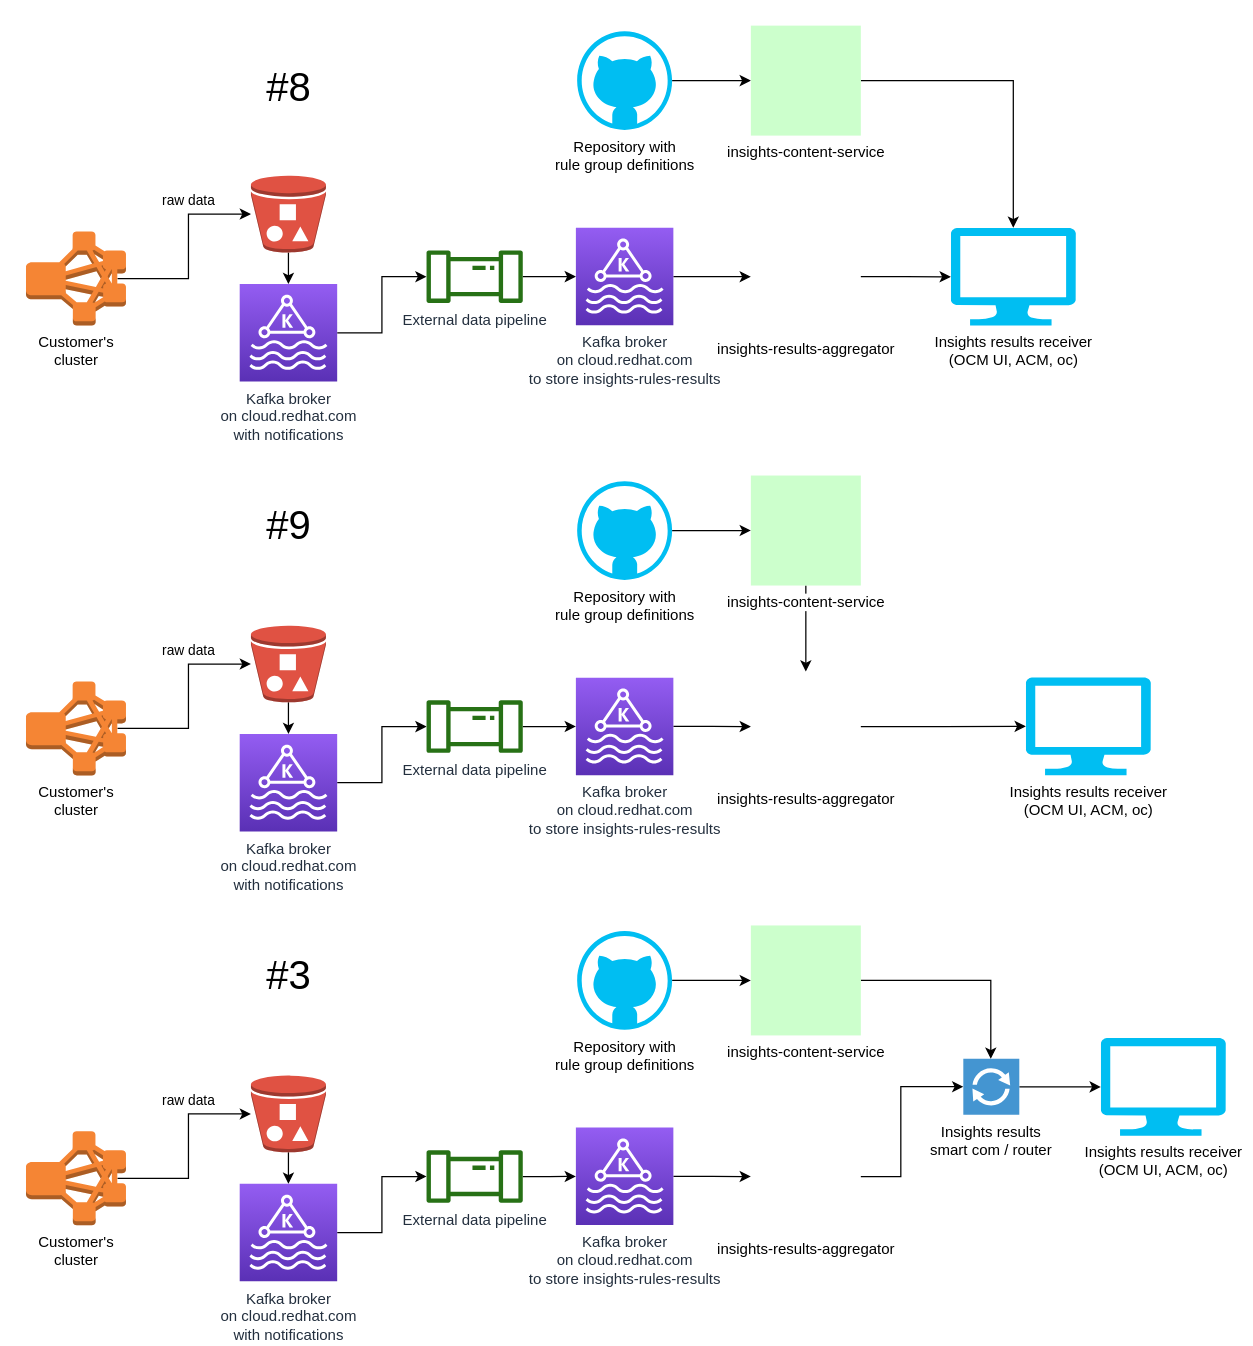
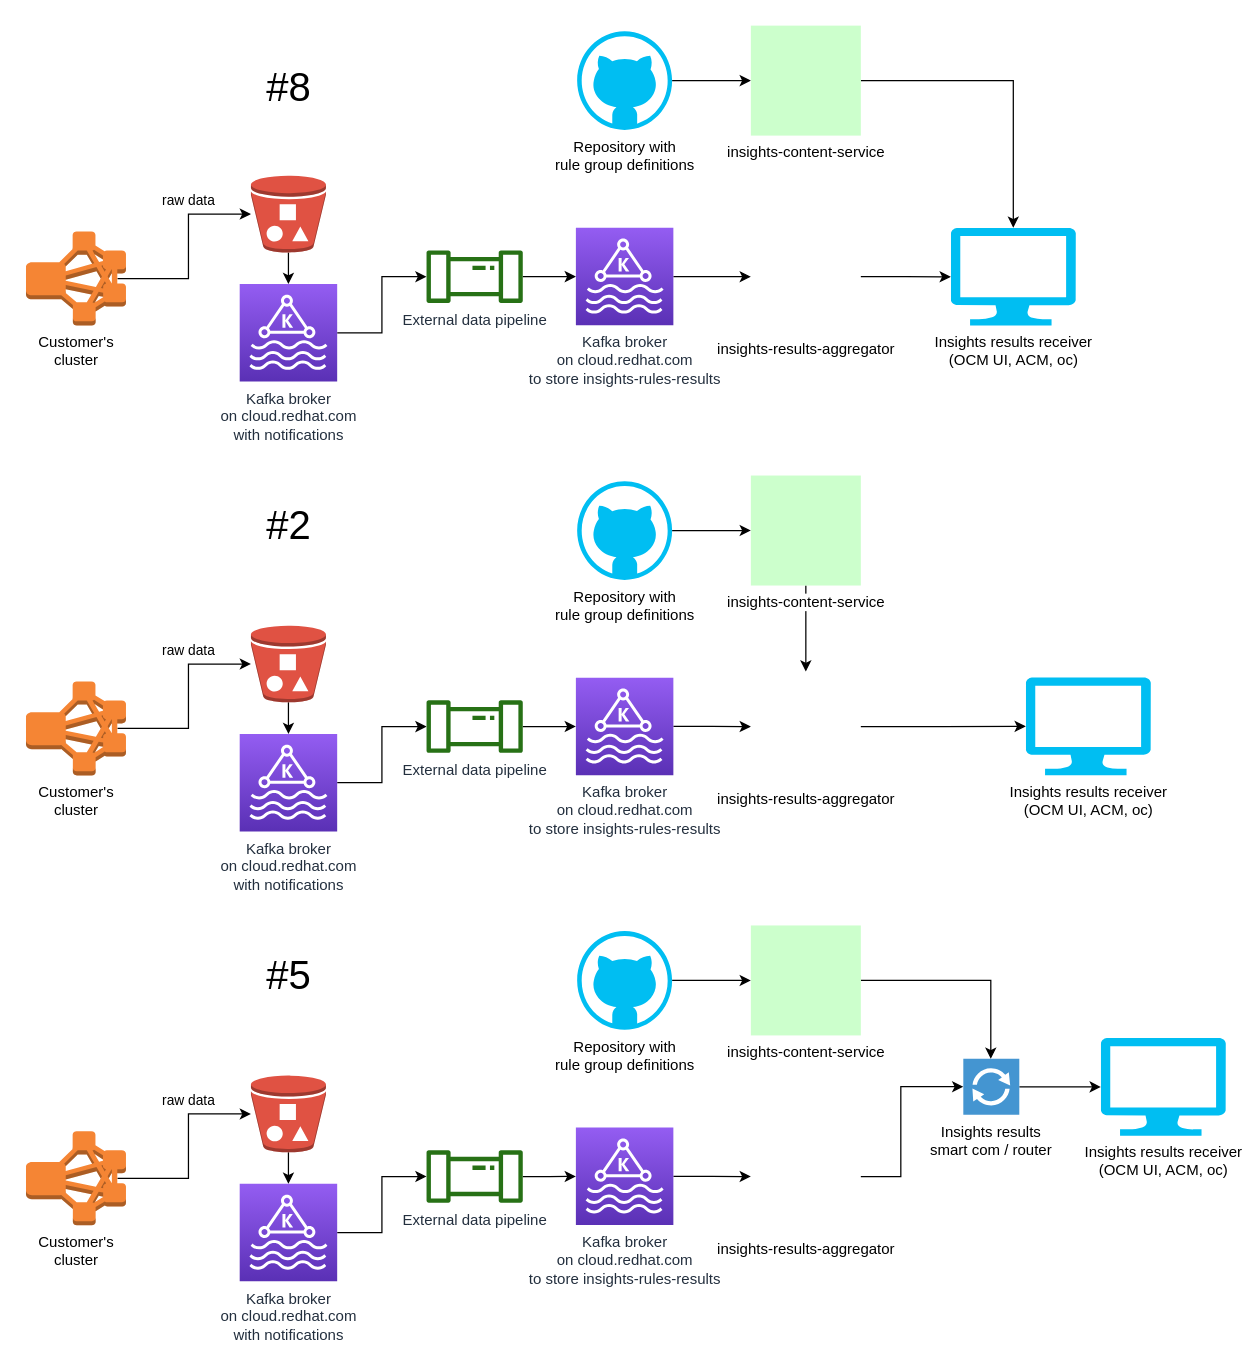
node "#9": label "#9" -> "#2"
node "#3": label "#3" -> "#5"
